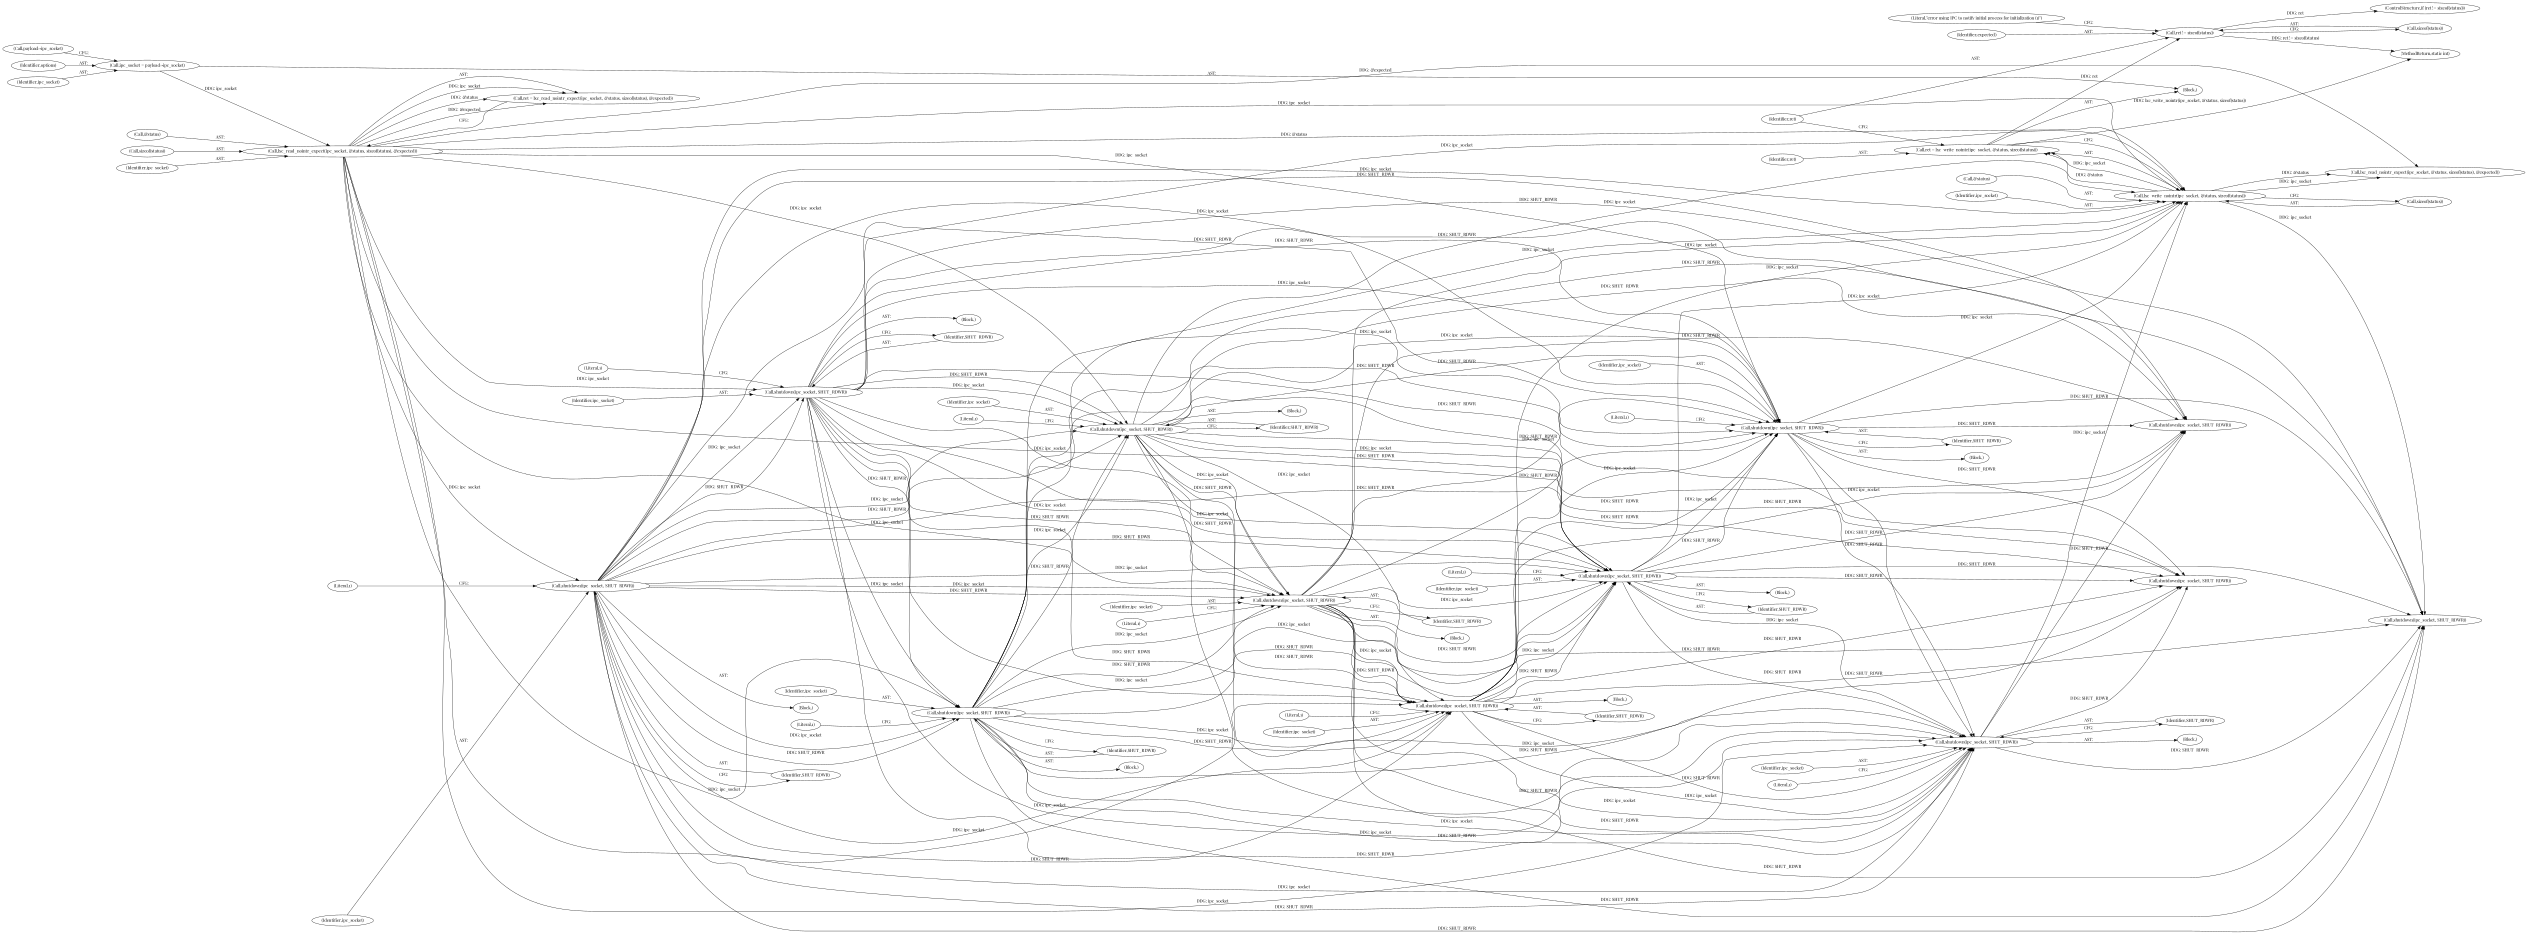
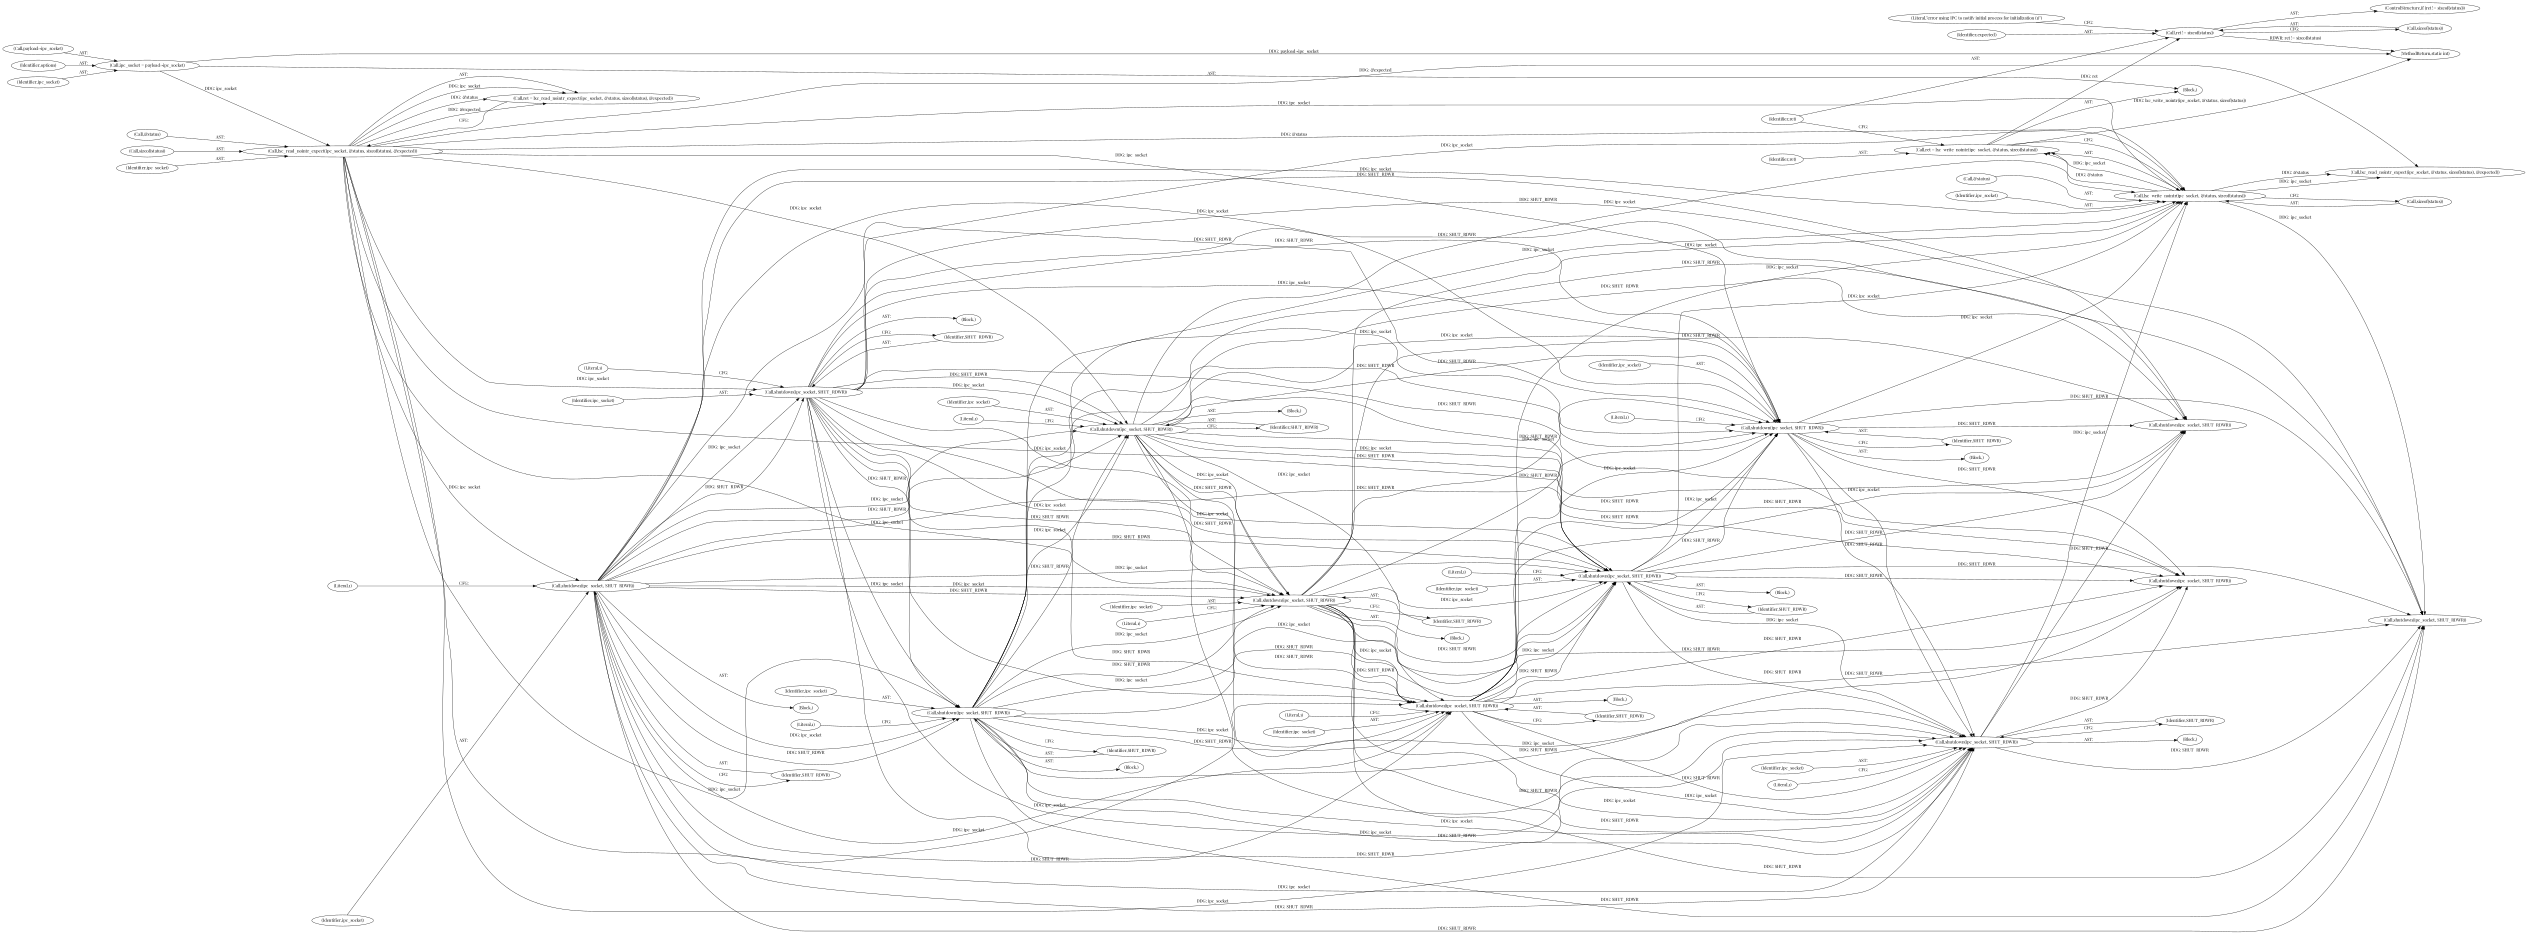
edge "(Call,ret != sizeof(status))" -> "(ControlStructure,if (ret != sizeof(status)))": label "DDG: ret" -> "AST: "
edge "(Call,ret != sizeof(status))" -> "(MethodReturn,static int)": label "DDG: ret != sizeof(status)" -> "RDWR: ret != sizeof(status)"
edge "(Call,payload->ipc_socket)" -> "(Call,ipc_socket = payload->ipc_socket)": label "CFG: " -> "AST: "
edge "(Call,ipc_socket = payload->ipc_socket)" -> "(MethodReturn,static int)": added, label "DDG: payload->ipc_socket"
